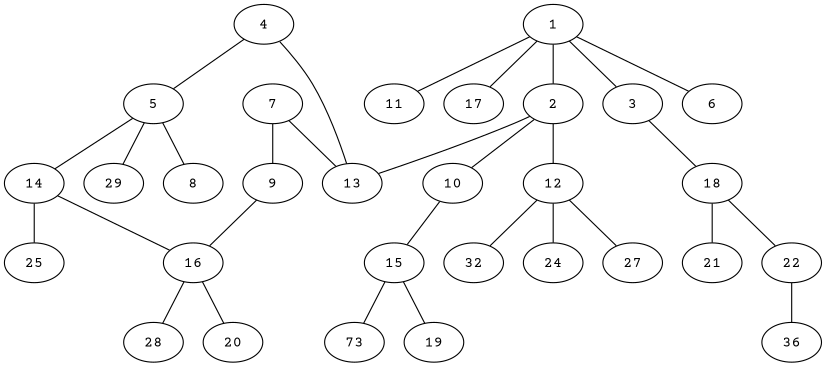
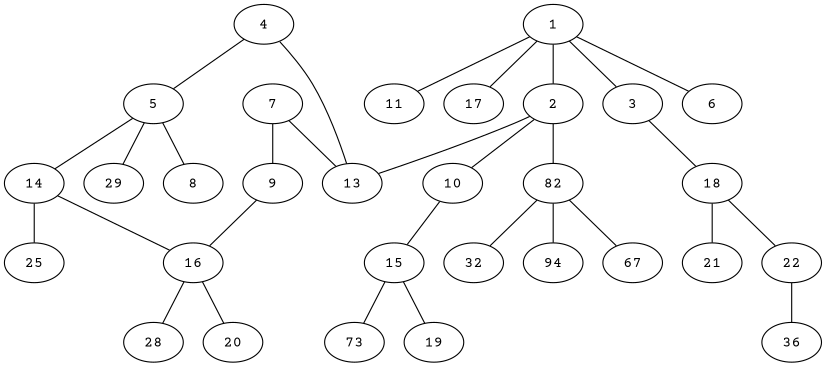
node "12": label "12" -> "82"
node "24": label "24" -> "94"
node "27": label "27" -> "67"
